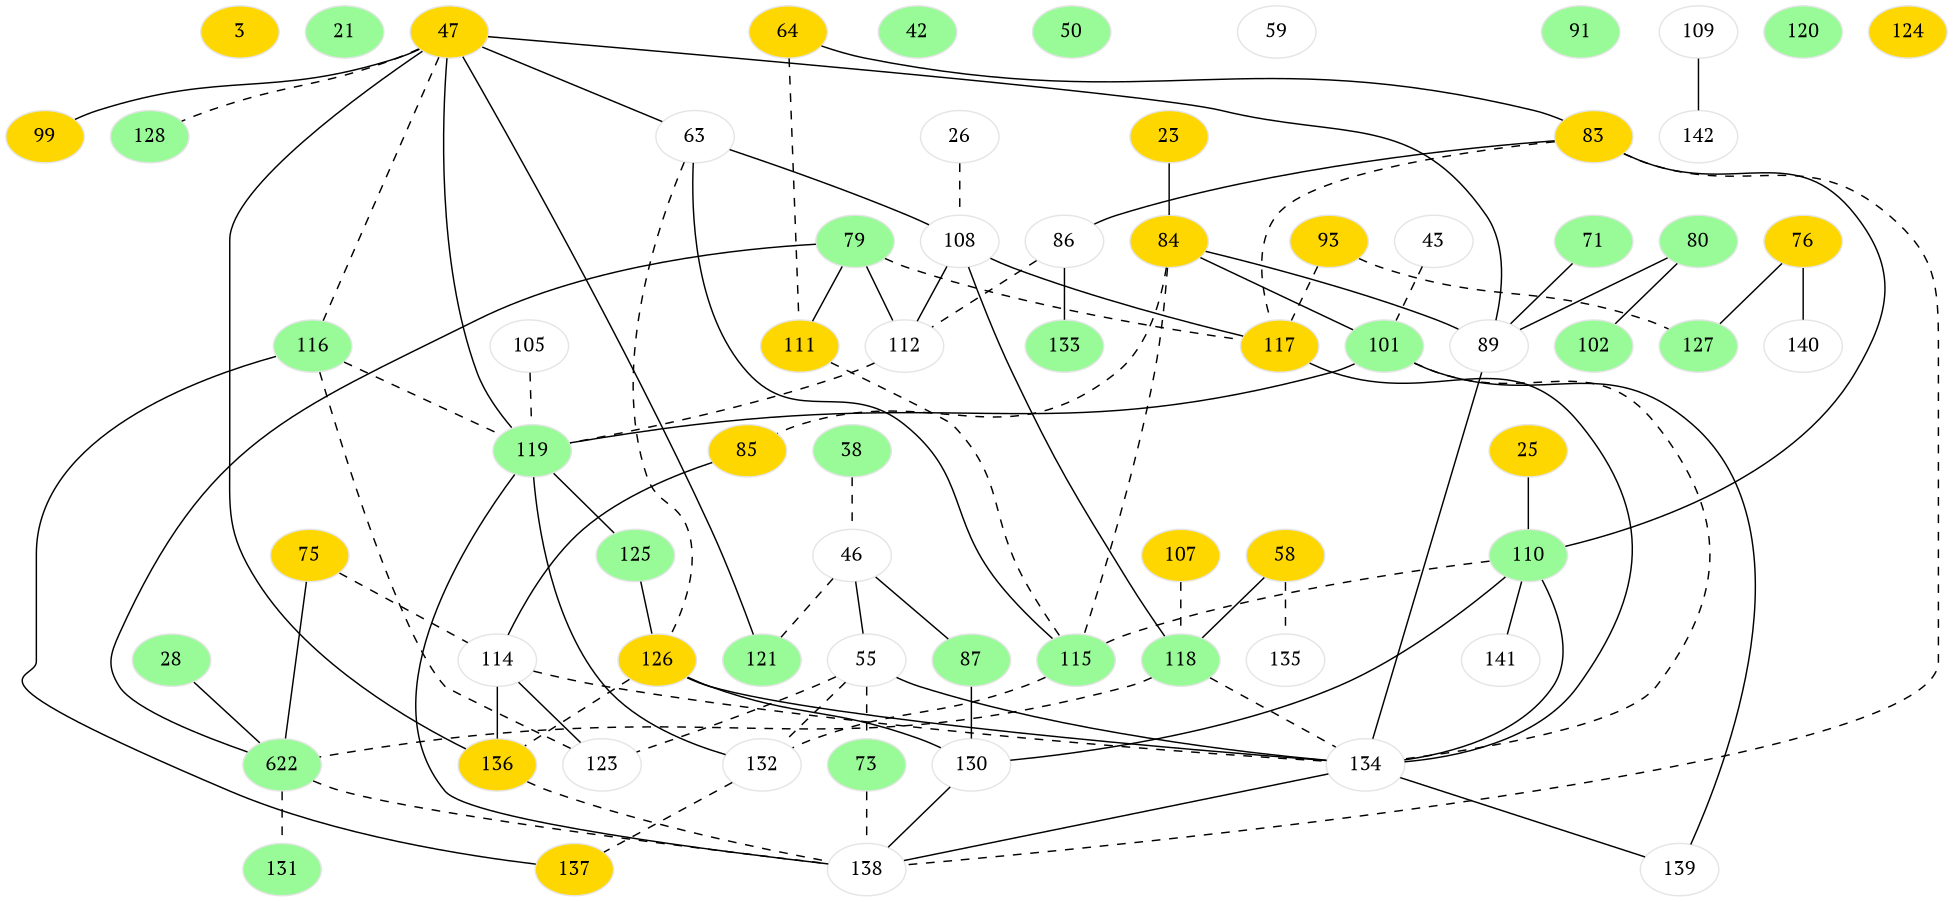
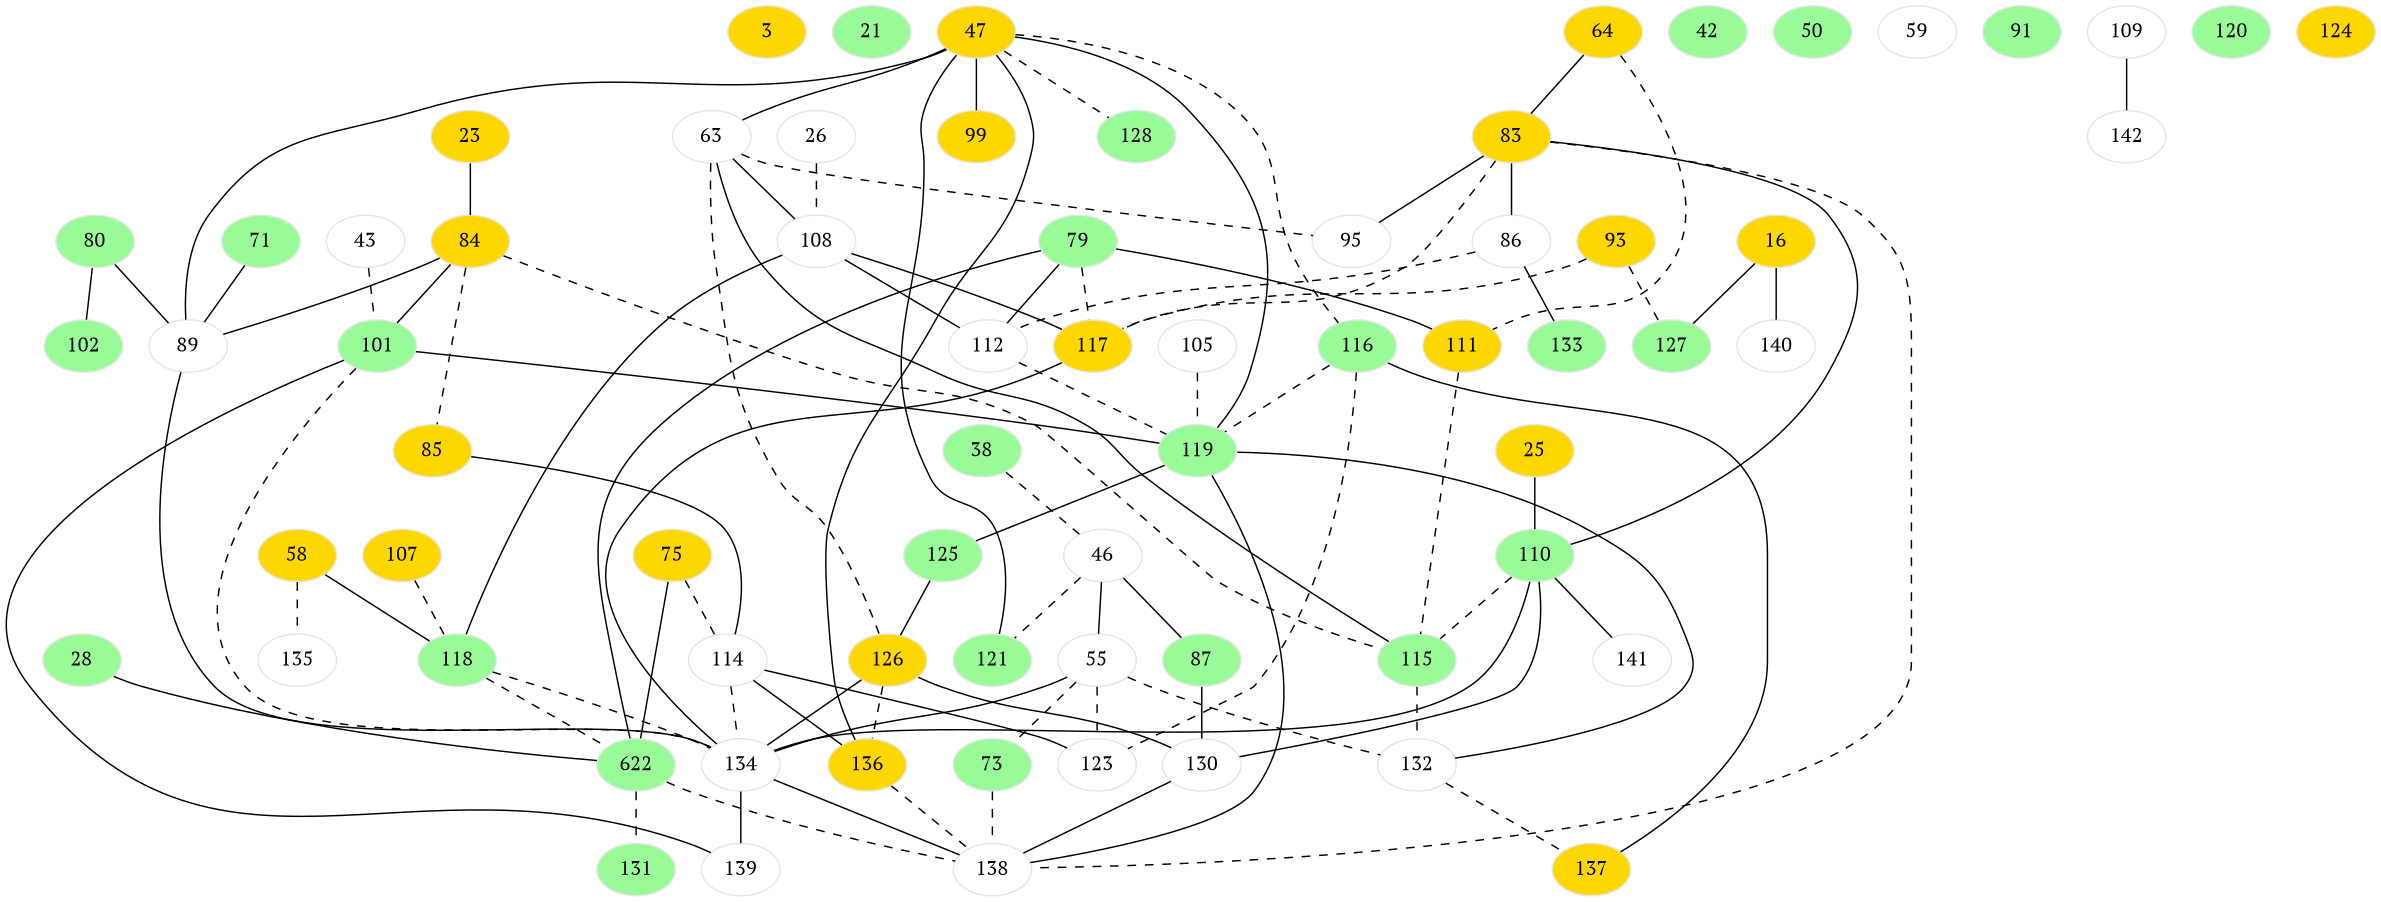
node "95": added
node "76": label "76" -> "16"
